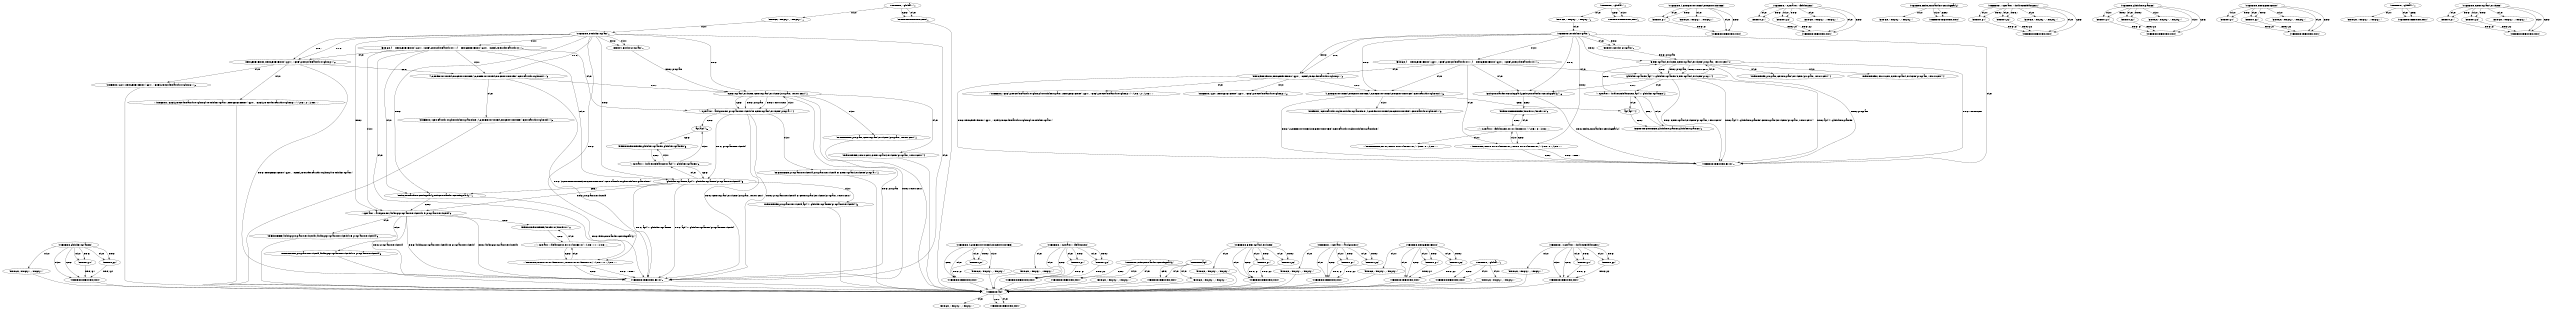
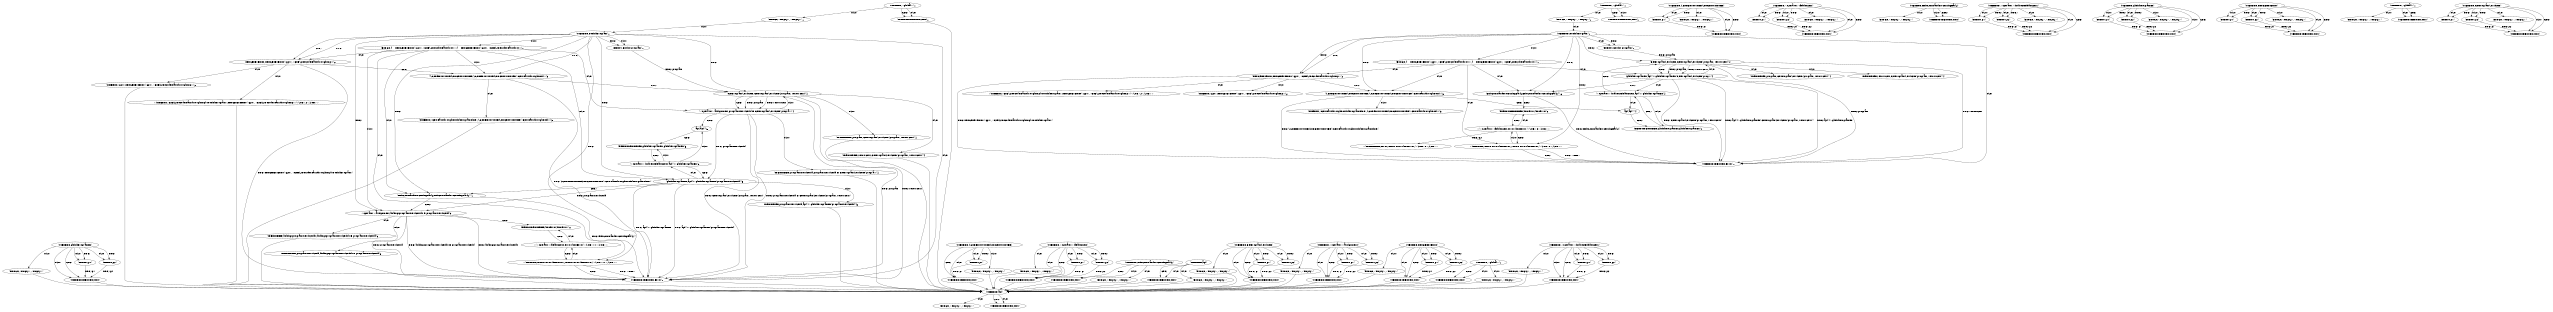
edge "<(<operator>.fieldAccess,error::kNoError)<SUB>8</SUB>>" -> "<(IDENTIFIER,error,return error::kNoError;)<SUB>8</SUB>>": label "AST: " -> "DDG: p2"
